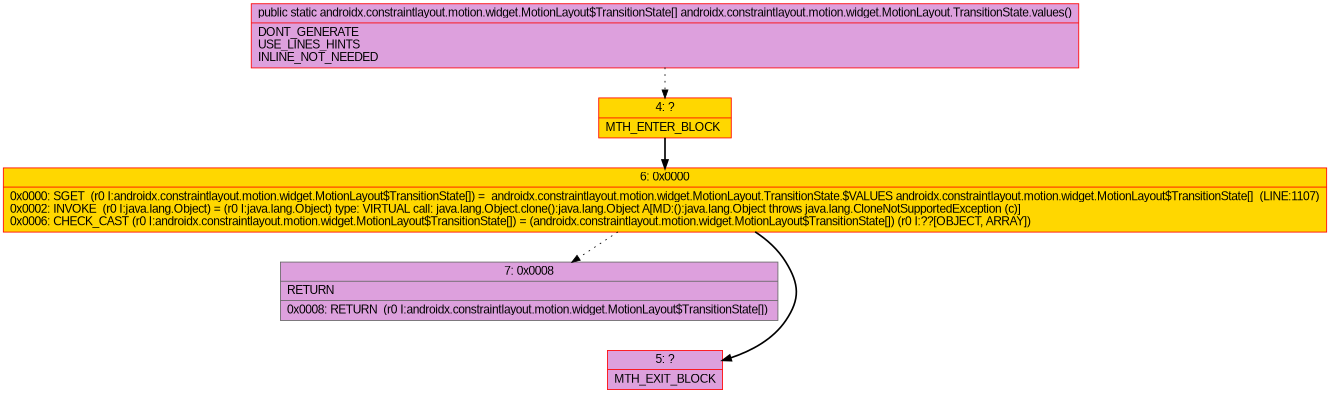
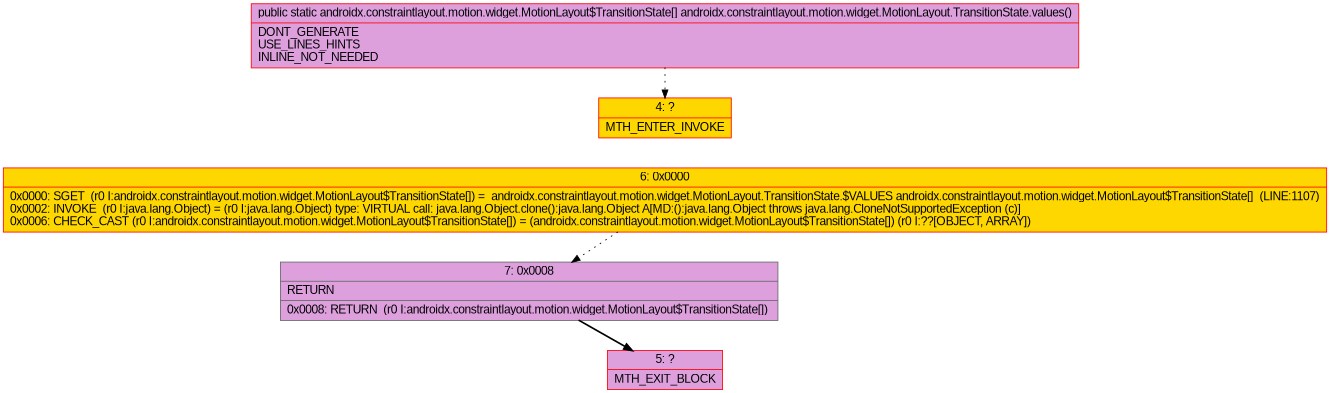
node "4: ?": text "MTH_ENTER_BLOCK" -> "MTH_ENTER_INVOKE"
edge "4: ?" -> "6: 0x0000": removed
edge "6: 0x0000" -> "5: ?": now "7: 0x0008" -> "5: ?"
